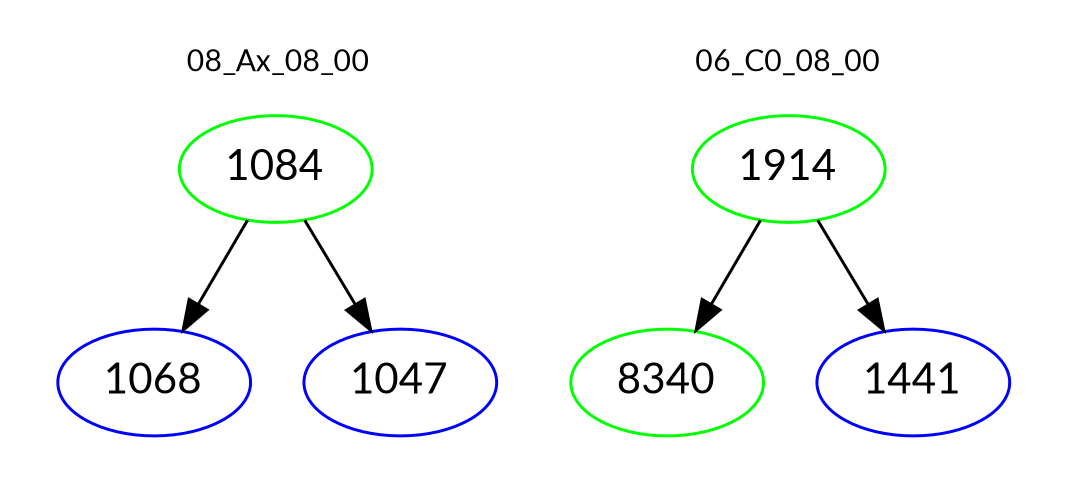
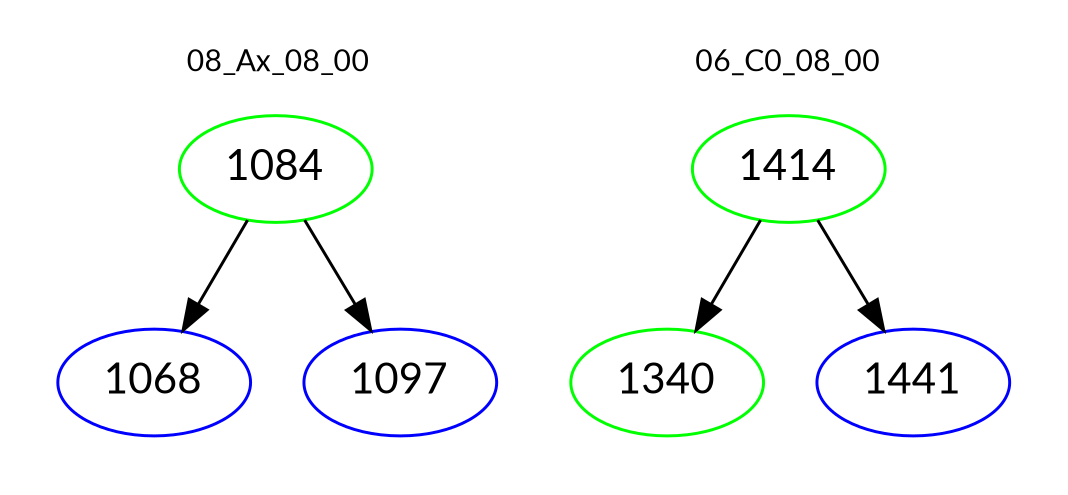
node "1914": label "1914" -> "1414"
node "1047": label "1047" -> "1097"
node "8340": label "8340" -> "1340"
